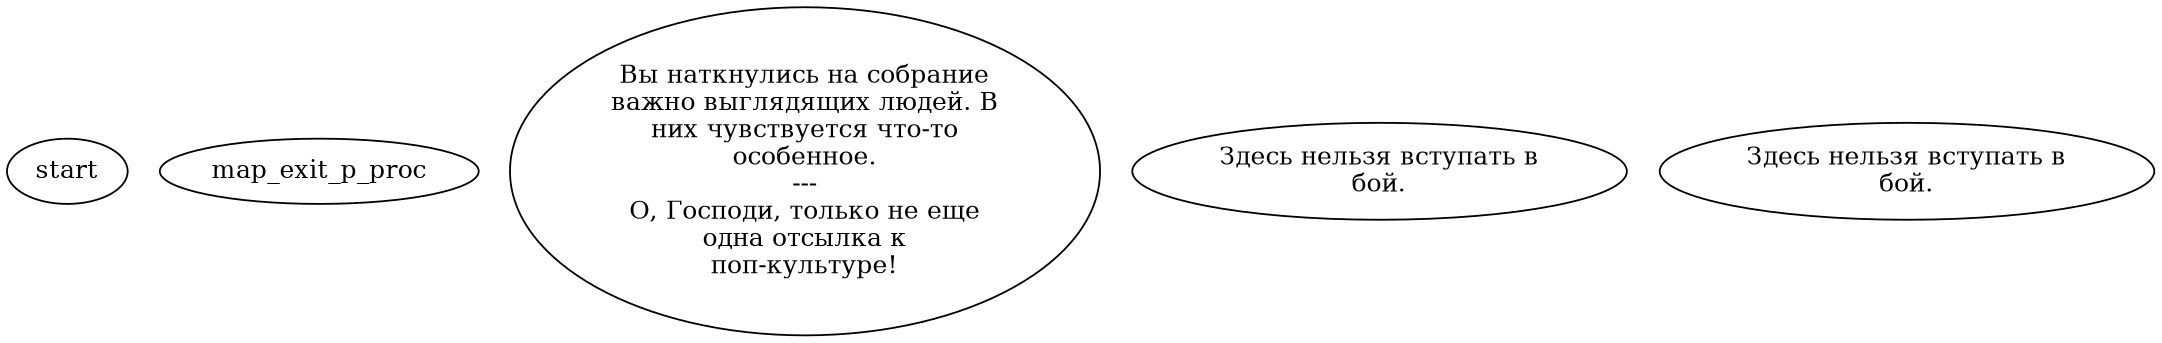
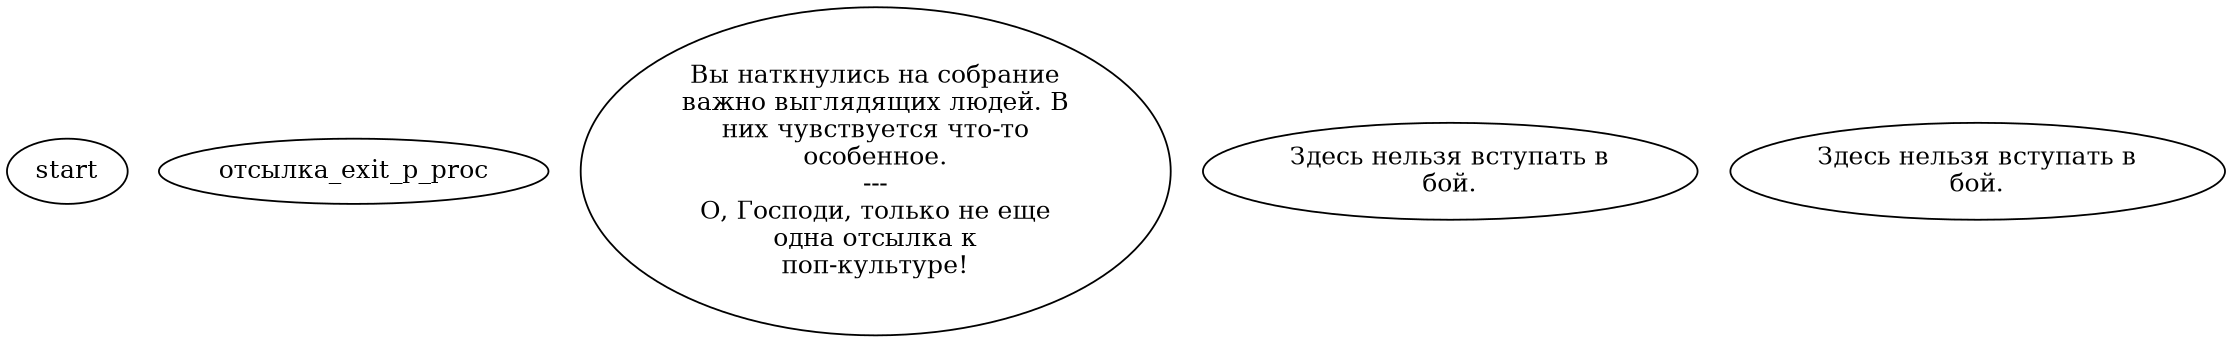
node "map_exit_p_proc": label "map_exit_p_proc" -> "отсылка_exit_p_proc"
